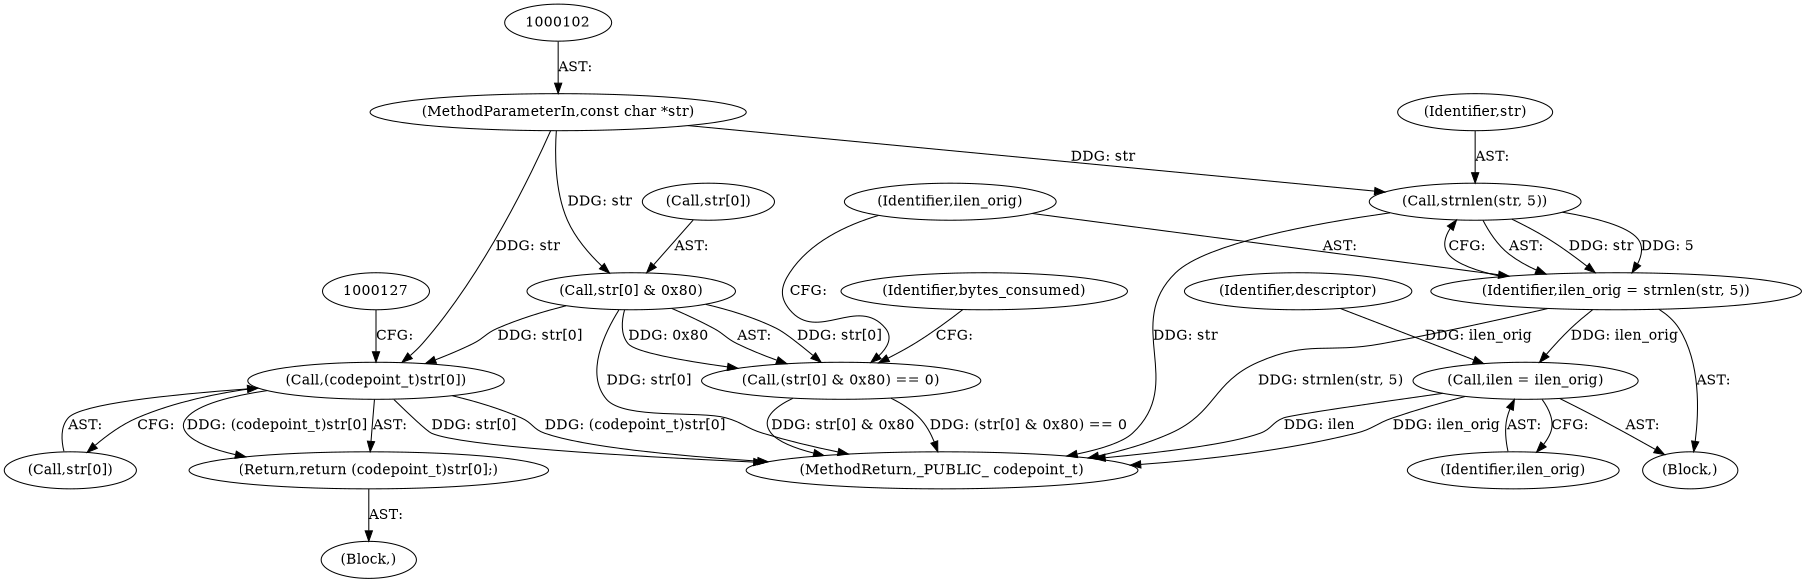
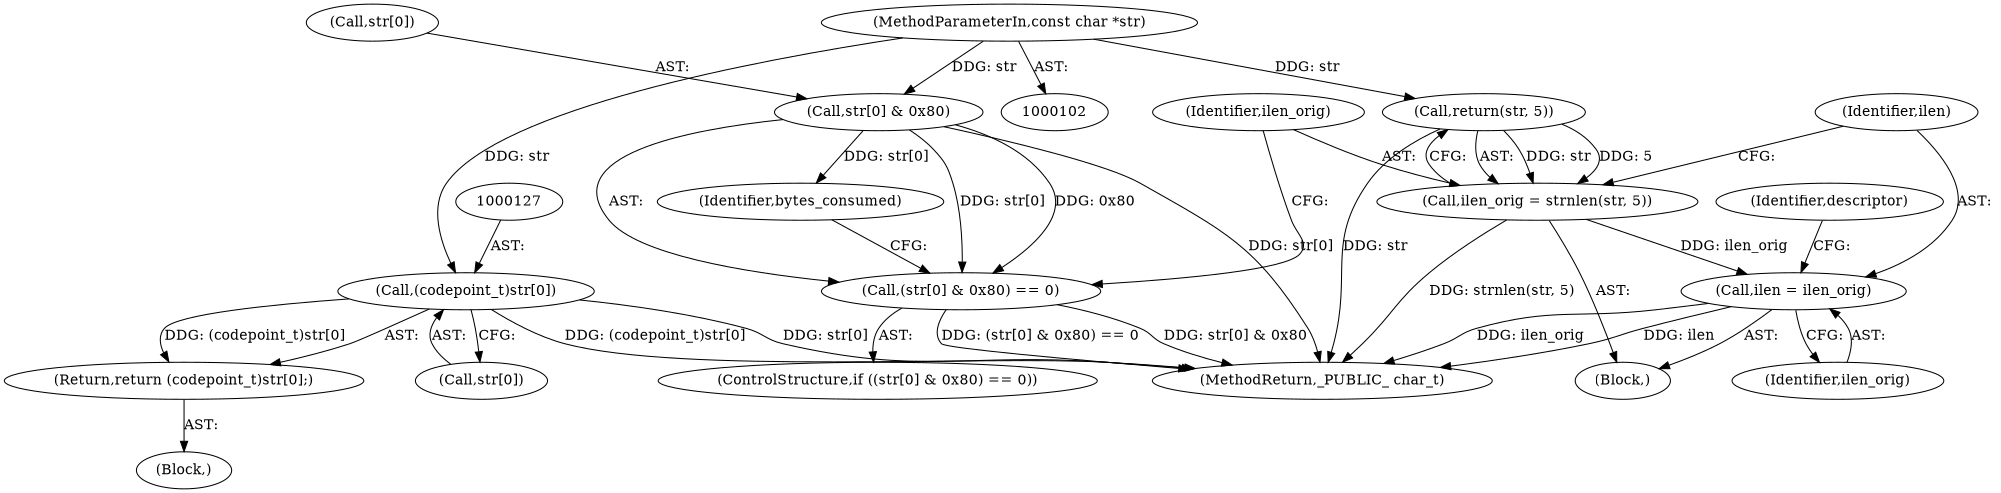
edge "1000102" -> "(MethodParameterIn,const char *str)": reversed
node "(Identifier,str)": removed
node "(Identifier,ilen)": added
node "(Call,strnlen(str, 5))": label "(Call,strnlen(str, 5))" -> "(Call,return(str, 5))"
node "(Identifier,ilen_orig = strnlen(str, 5))": label "(Identifier,ilen_orig = strnlen(str, 5))" -> "(Call,ilen_orig = strnlen(str, 5))"
edge "(Call,str[0] & 0x80)" -> "(Call,(codepoint_t)str[0])": now "(Call,str[0] & 0x80)" -> "(Identifier,bytes_consumed)"
edge "1000127" -> "(Call,(codepoint_t)str[0])": label "CFG: " -> "AST: "
edge "(Identifier,descriptor)" -> "(Call,ilen = ilen_orig)": label "DDG: ilen_orig" -> "CFG: "
node "(ControlStructure,if ((str[0] & 0x80) == 0))": added
node "(MethodReturn,_PUBLIC_ codepoint_t)": label "(MethodReturn,_PUBLIC_ codepoint_t)" -> "(MethodReturn,_PUBLIC_ char_t)"
